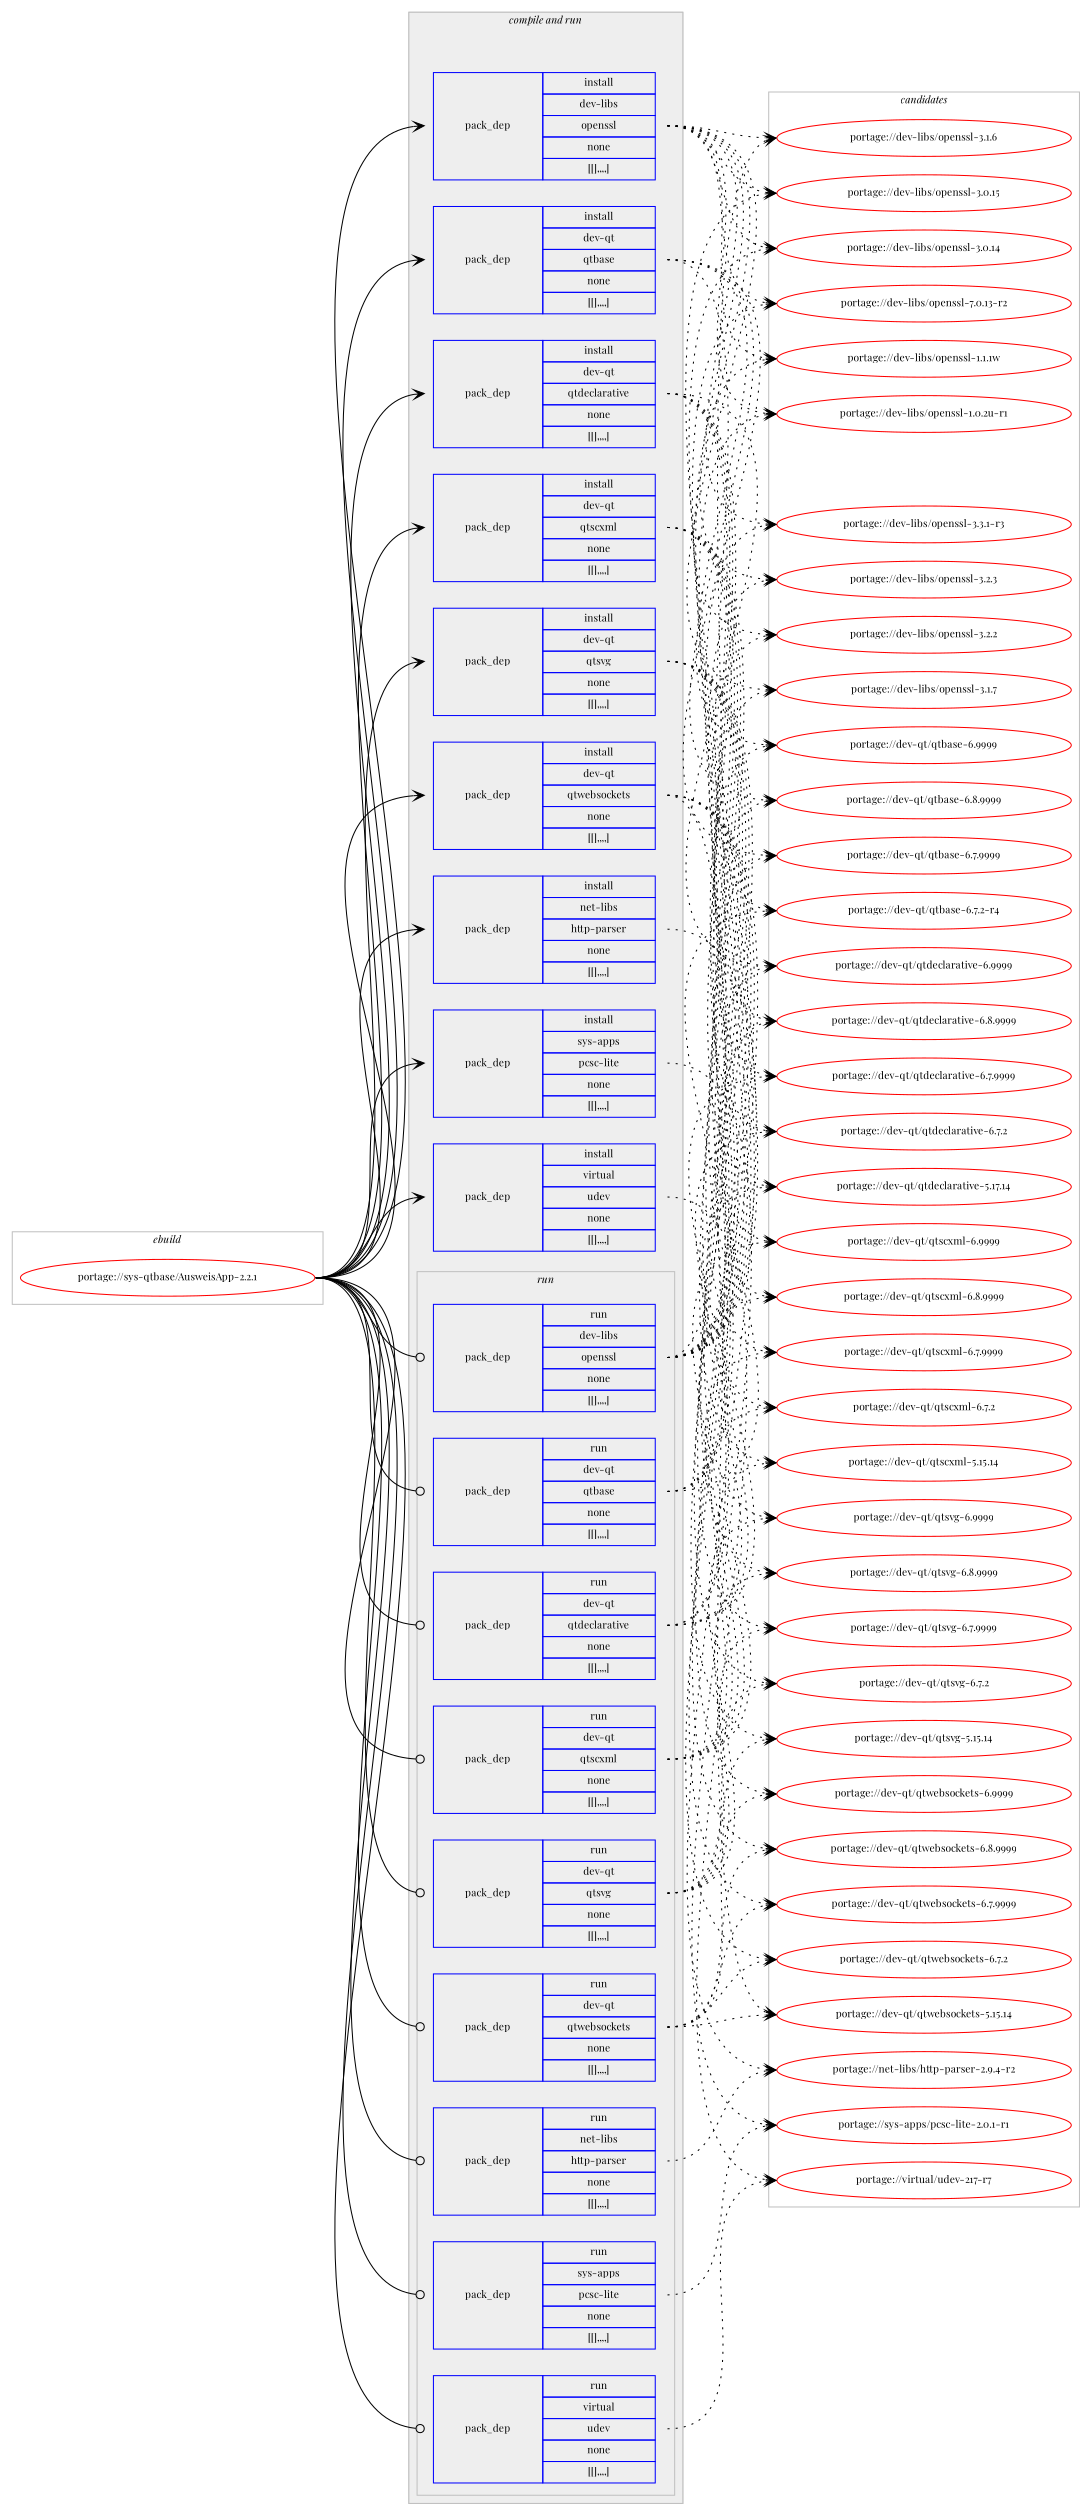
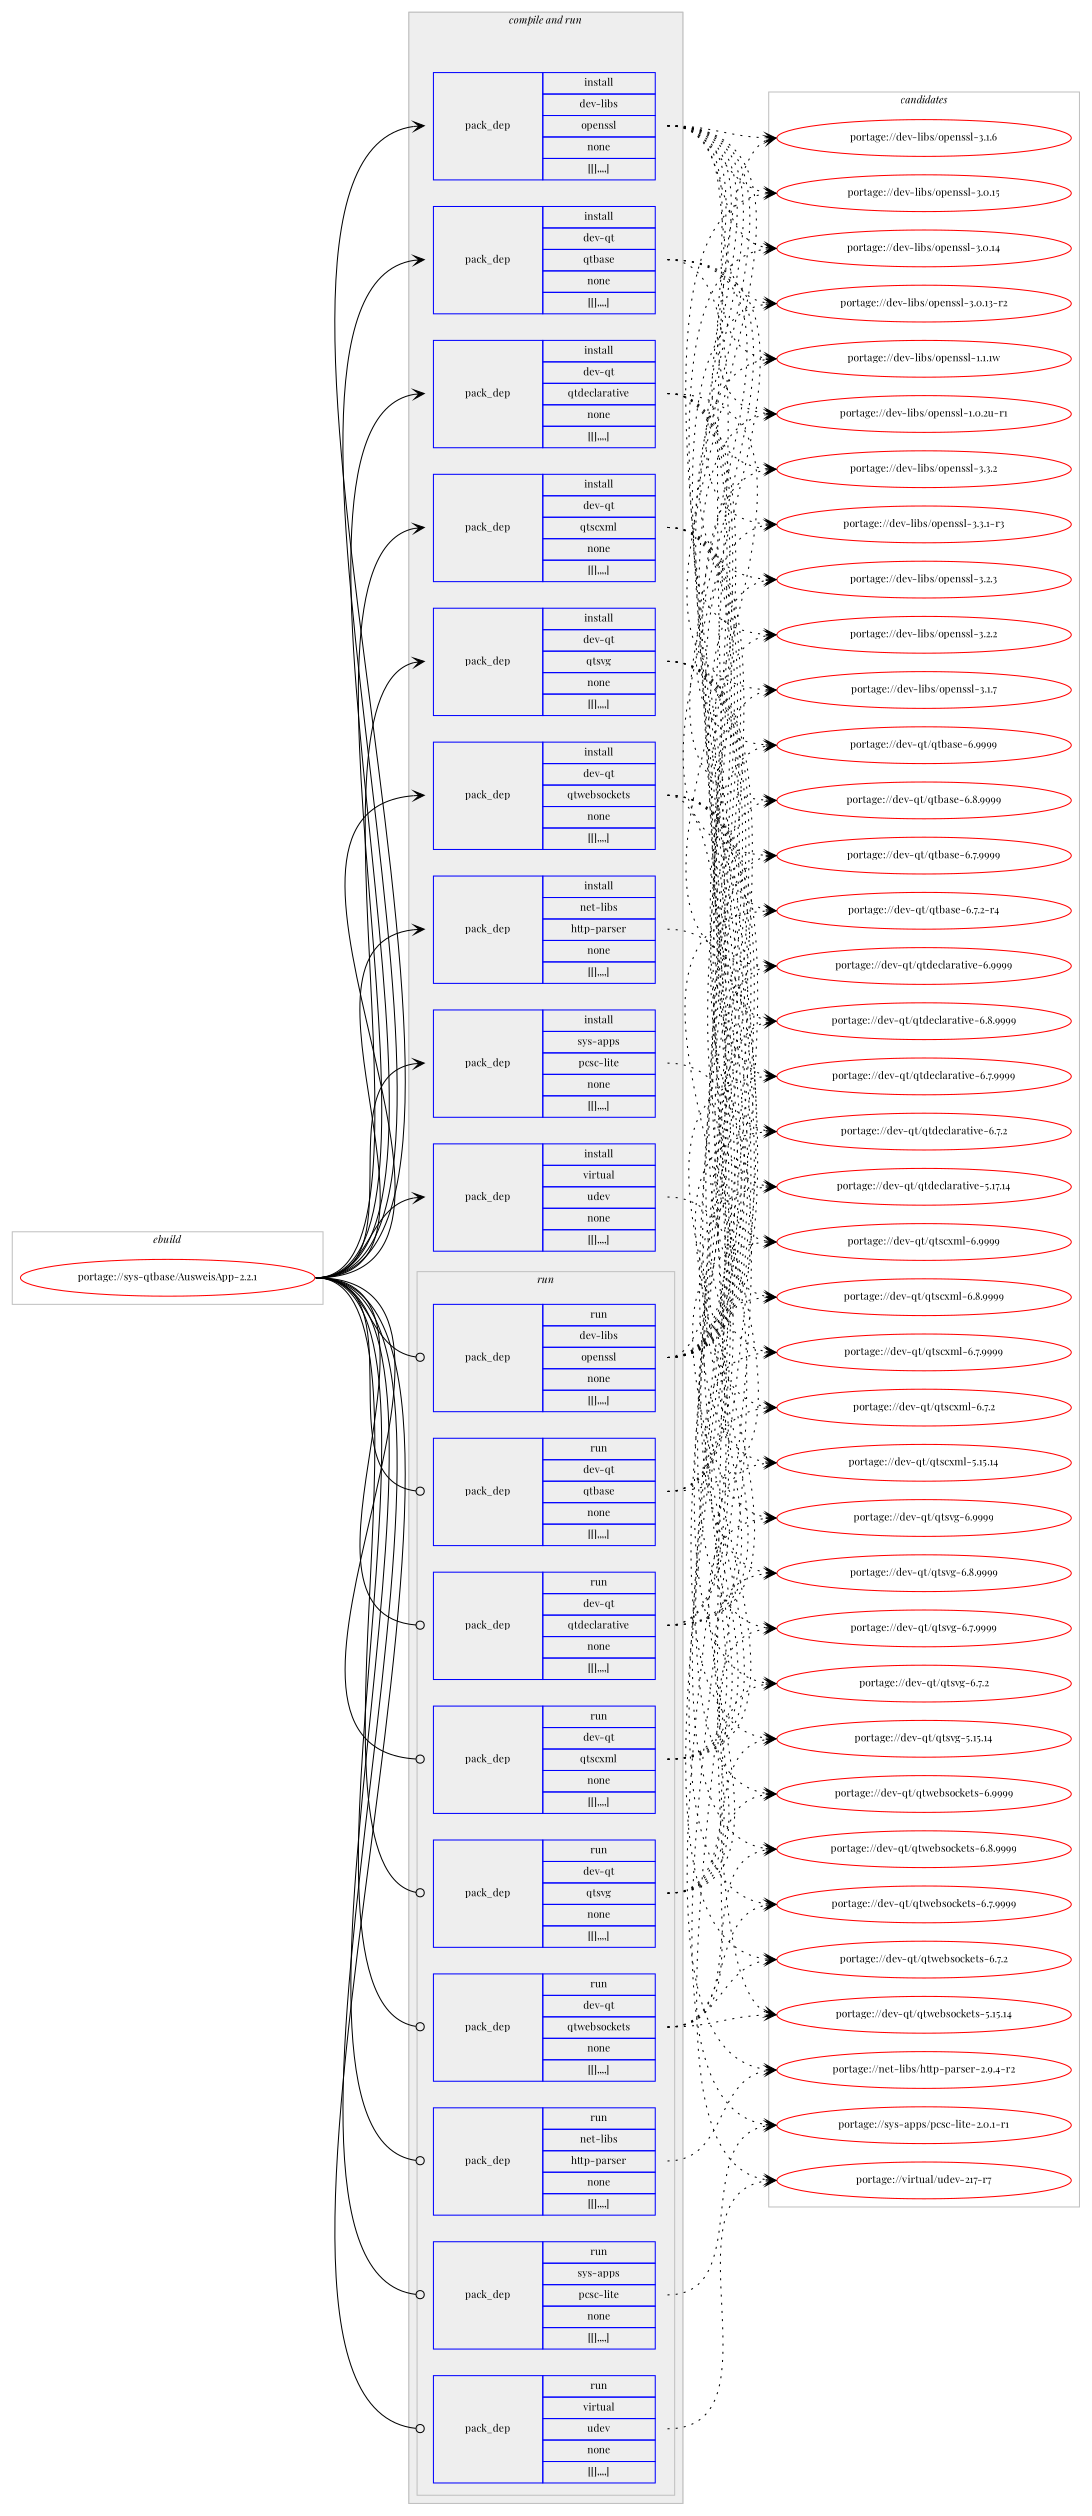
node "portage://dev-libs/openssl-7.0.13-r2": label "portage://dev-libs/openssl-7.0.13-r2" -> "portage://dev-libs/openssl-3.0.13-r2"
node "portage://dev-libs/openssl-3.3.2": added
